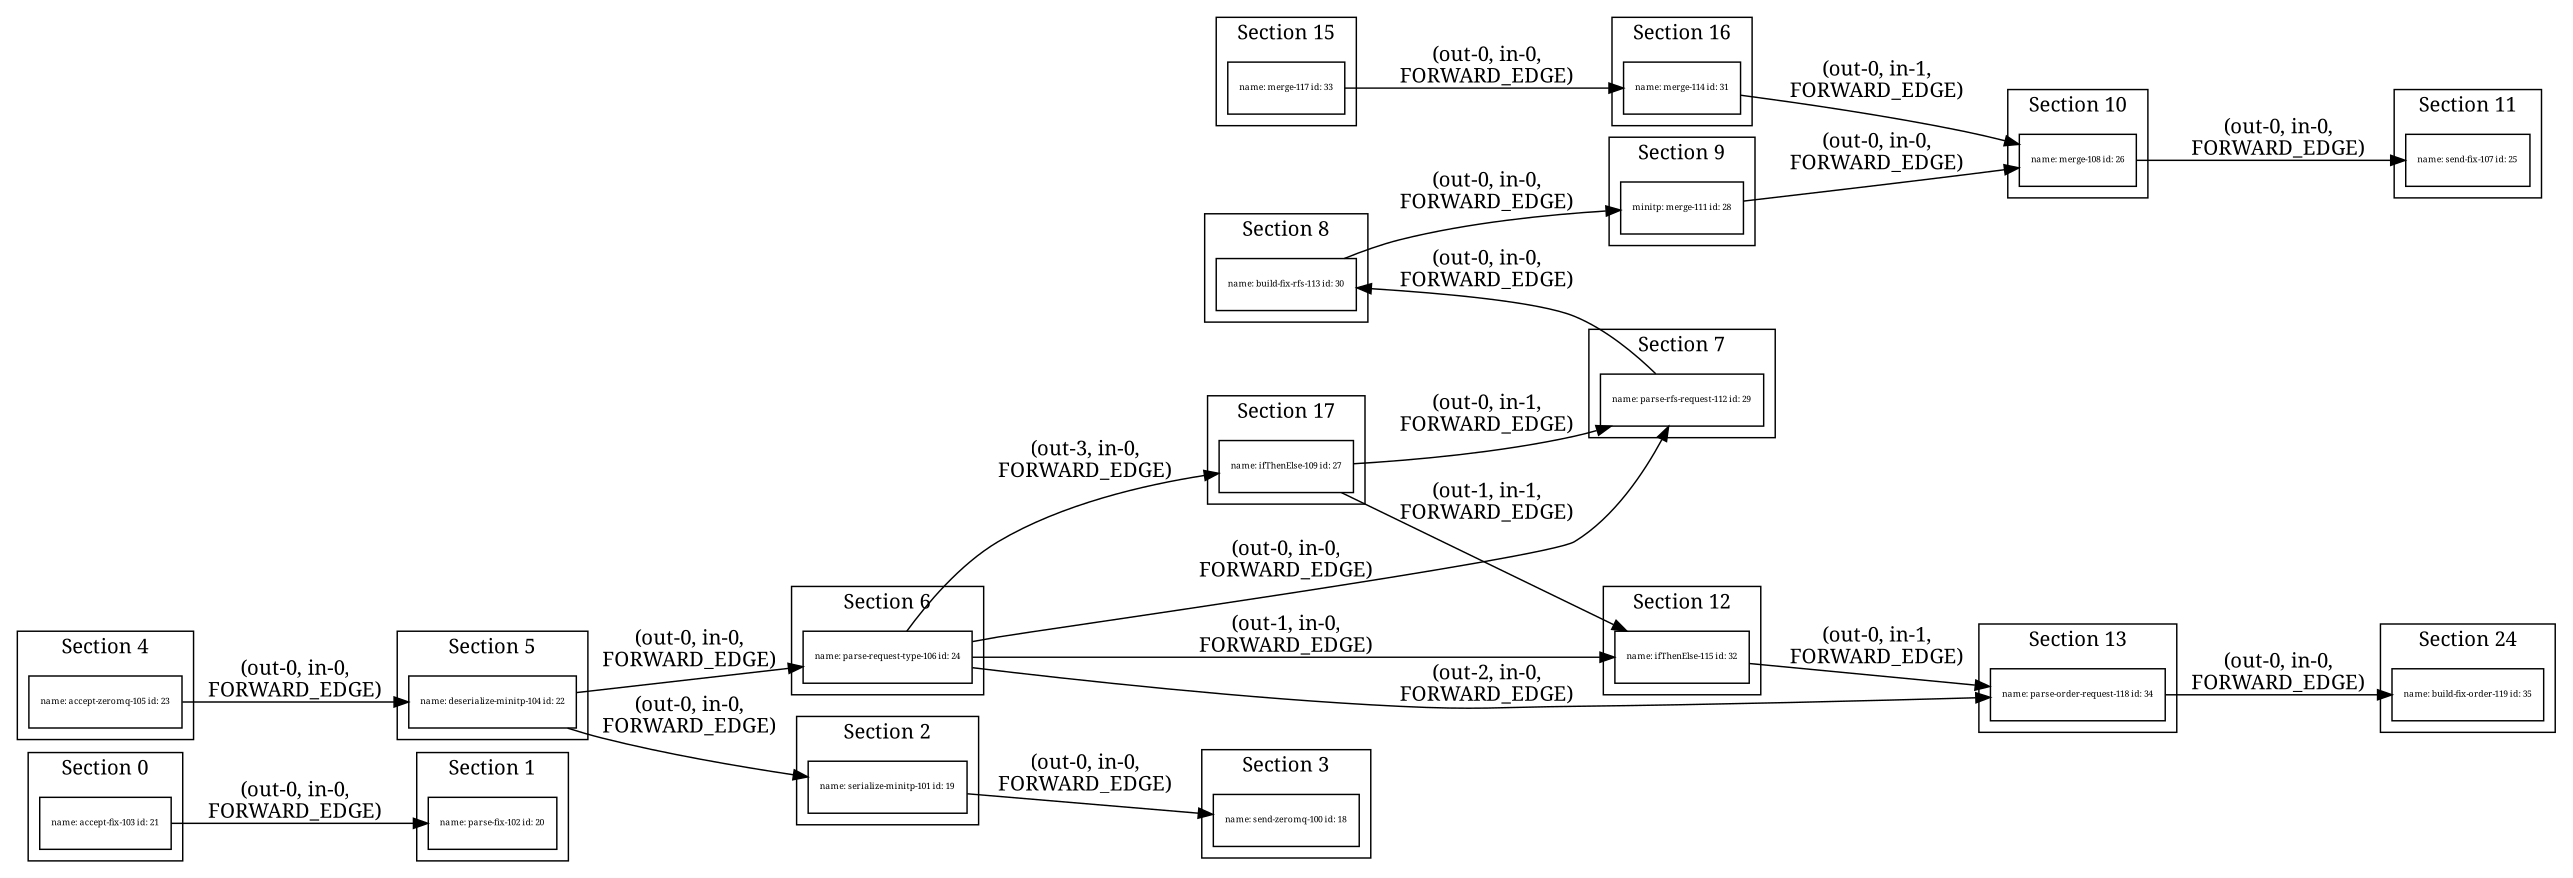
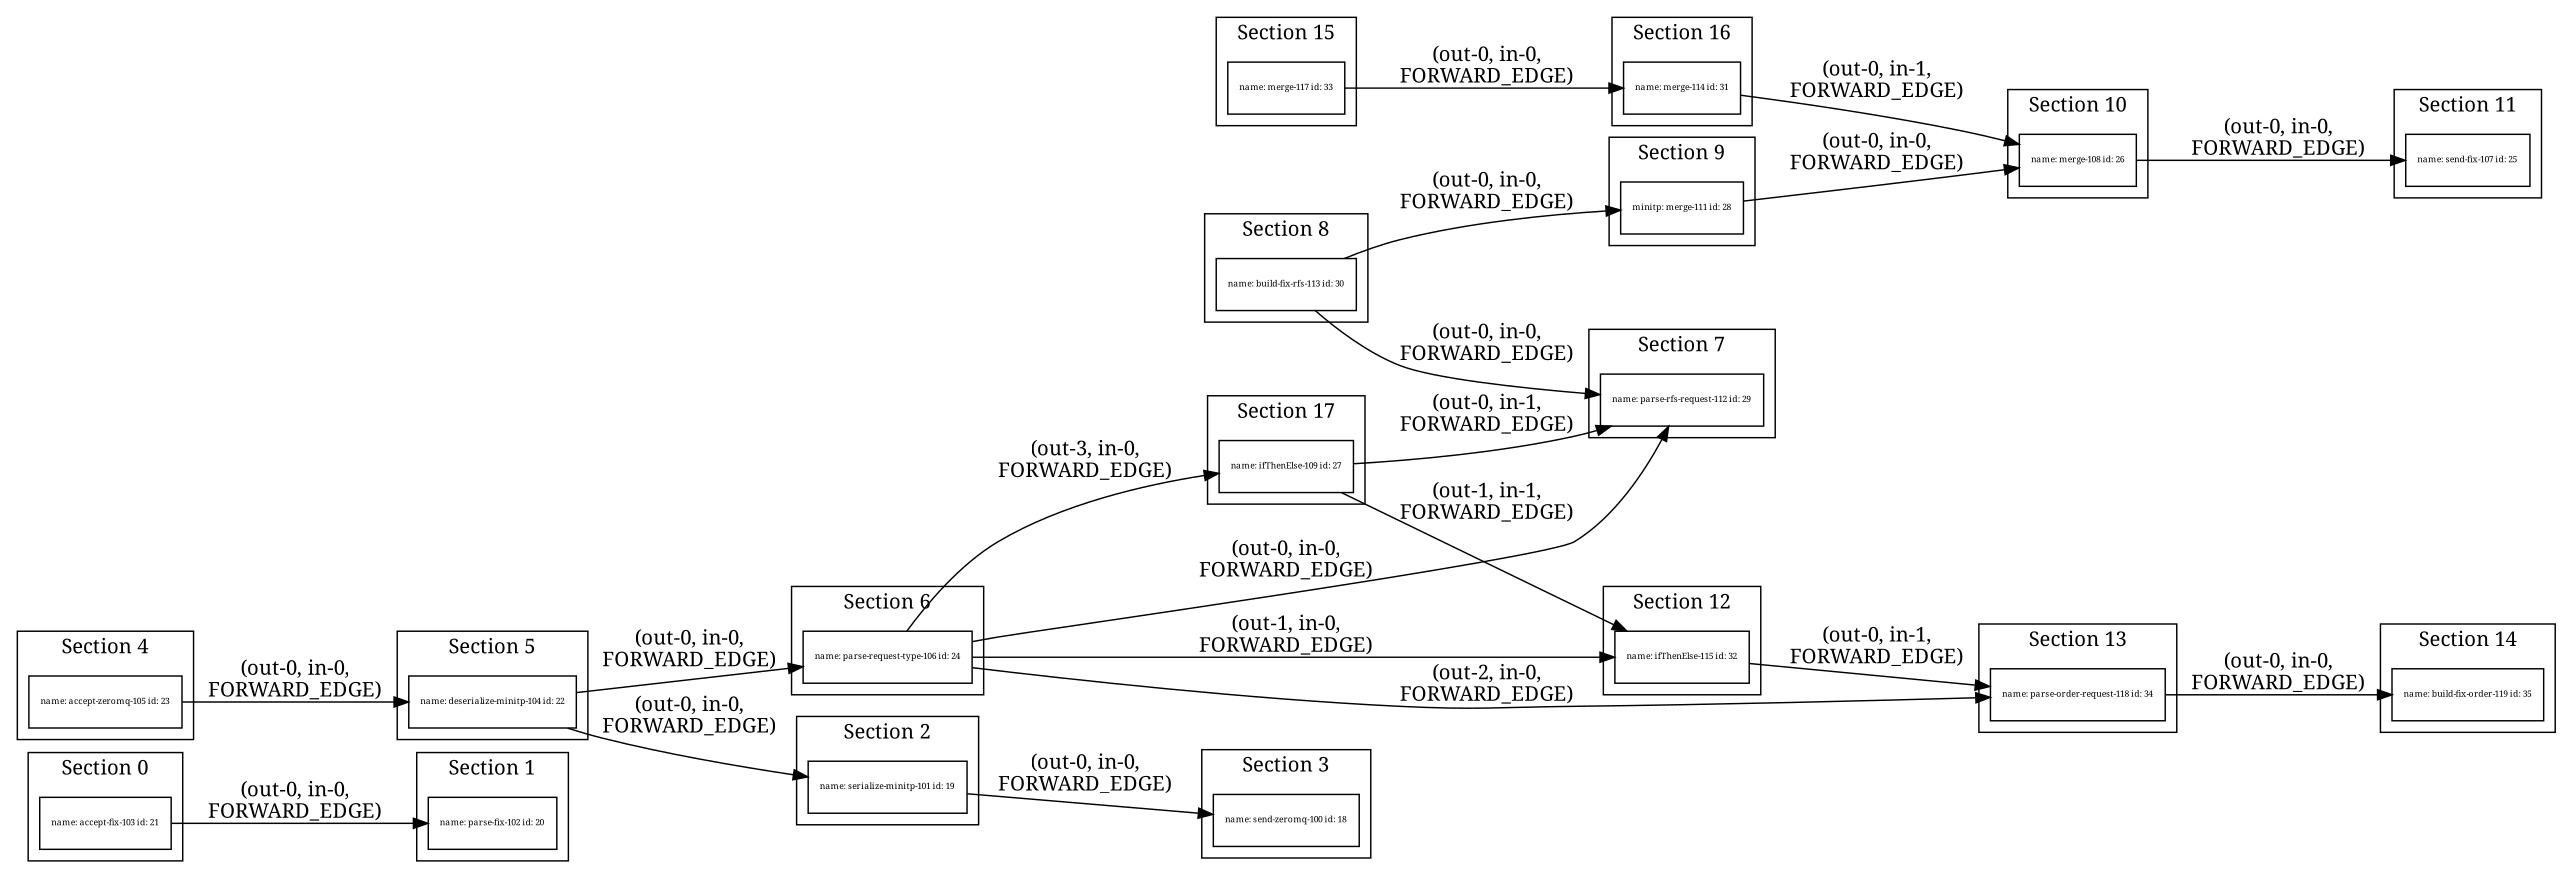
edge "name: parse-rfs-request-112 id: 29" -> "name: build-fix-rfs-113 id: 30": reversed
cluster "Section 24": label "Section 24" -> "Section 14"
